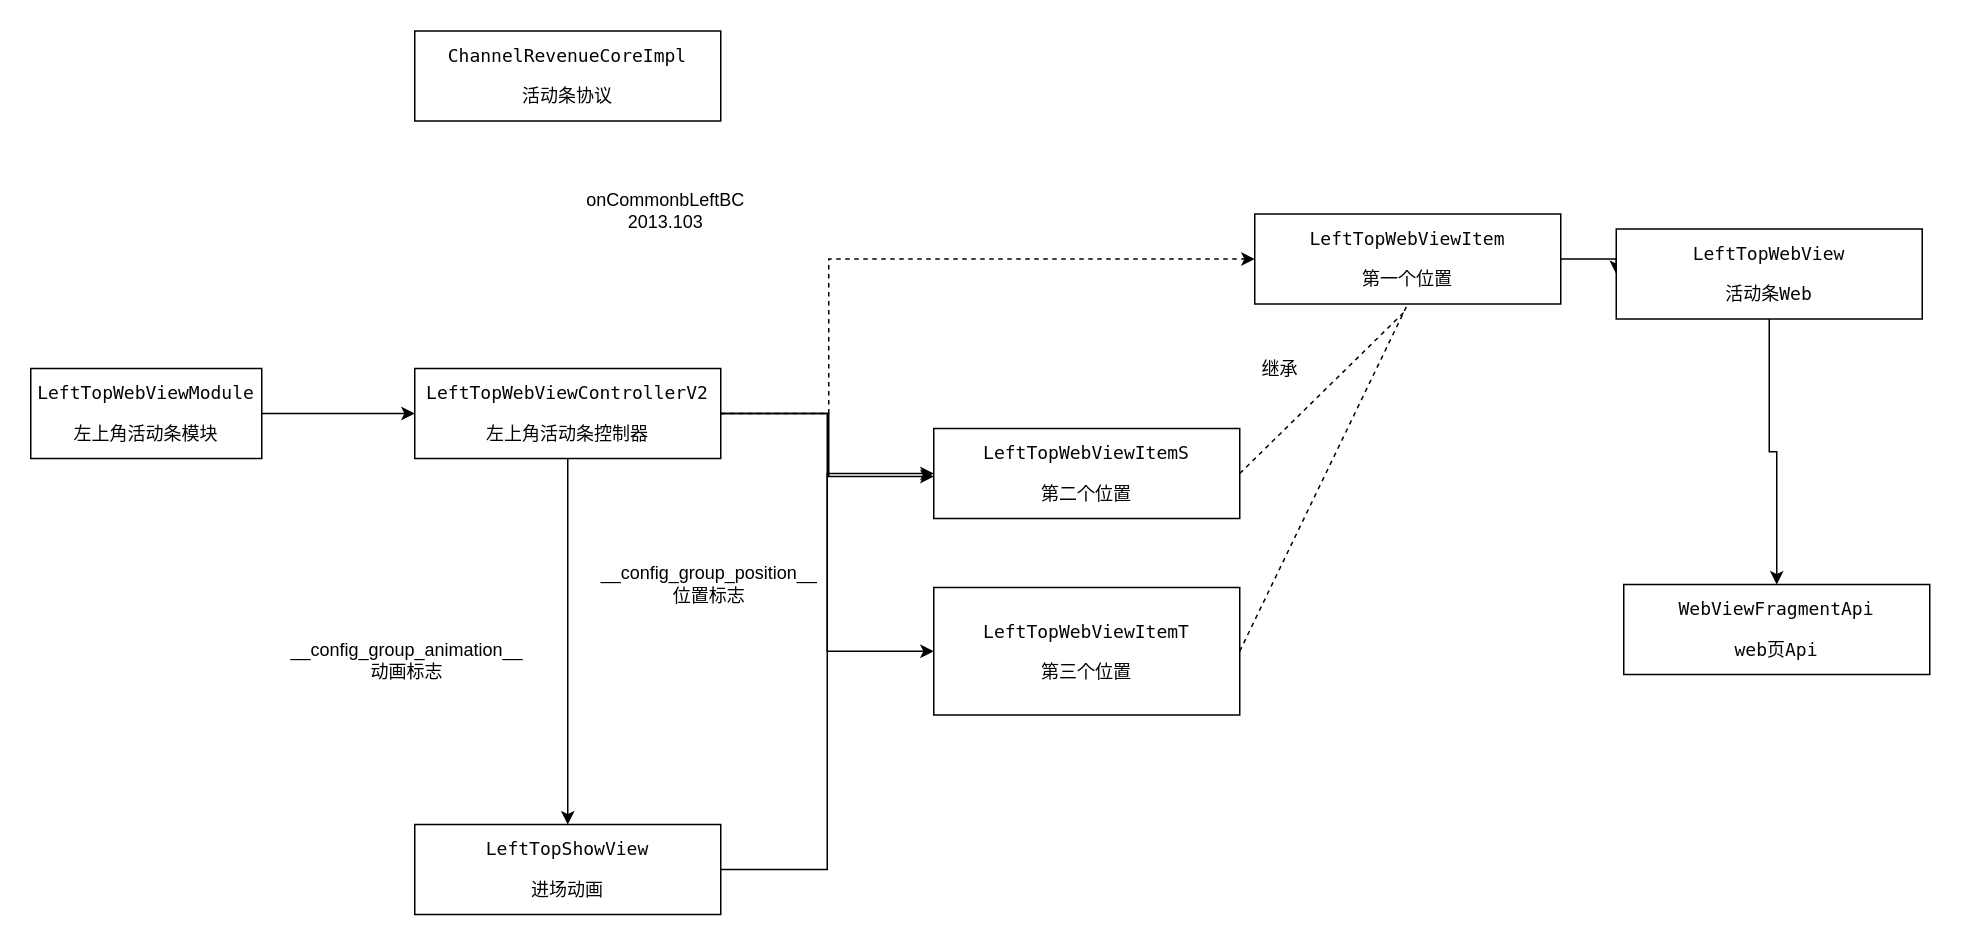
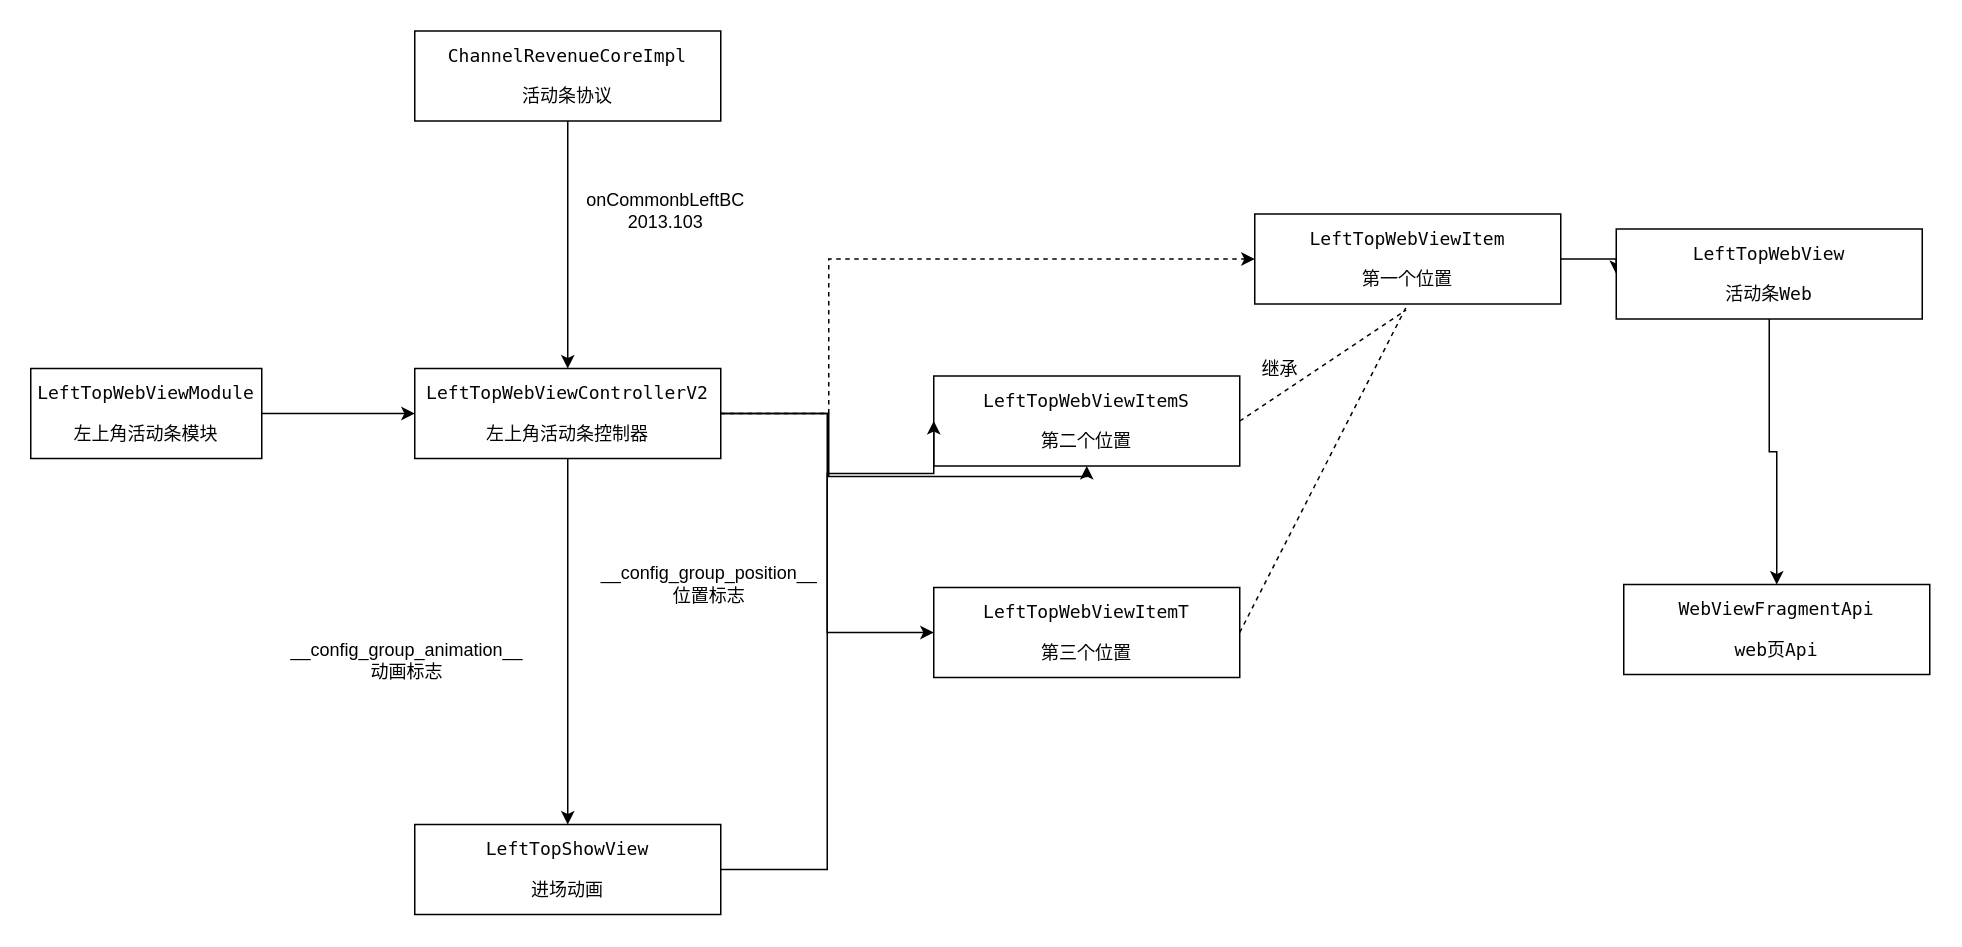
edge "ChannelRevenueCoreImpl活动条协议" -> "LeftTopWebViewControllerV2左上角活动条控制器": added
node "LeftTopWebViewItemS第二个位置": moved (1087, 473) -> (1087, 421)
node "LeftTopWebViewItemT第三个位置": size 306x128 -> 306x90
